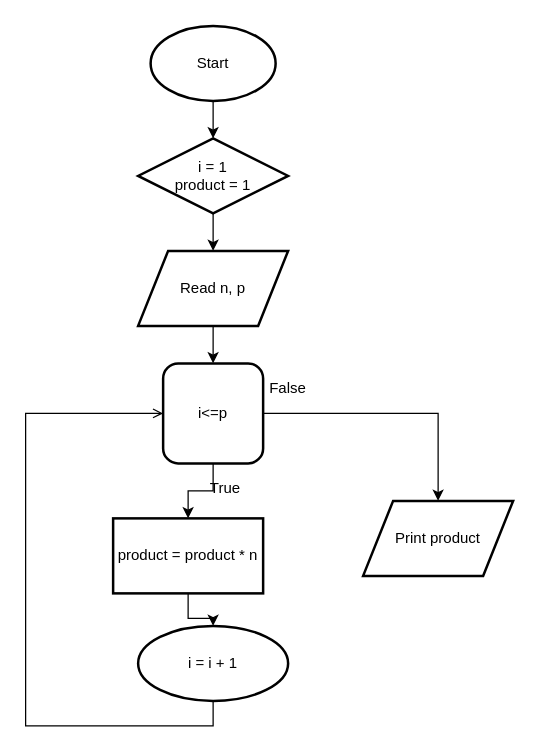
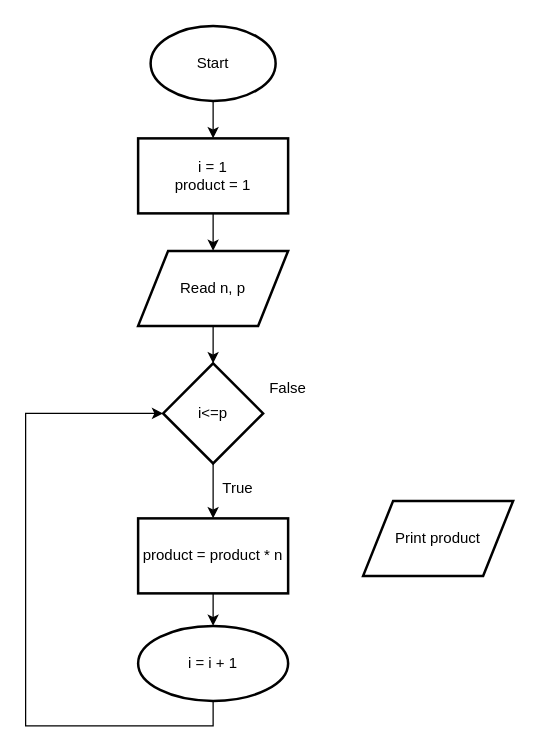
node "i = 1 product = 1": shape diamond -> rectangle
edge "i = i + 1" -> "i<=p": arrowhead open -> classic
node "i<=p": shape rounded rectangle -> diamond
edge "i<=p" -> "Print product": removed
node "True": moved (226, 488) -> (238, 488)
node "product = product * n": moved (188, 556) -> (213, 556)
